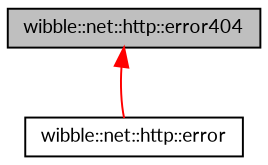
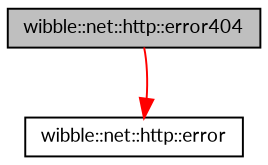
edge "wibble::net::http::error" -> "wibble::net::http::error404": reversed
